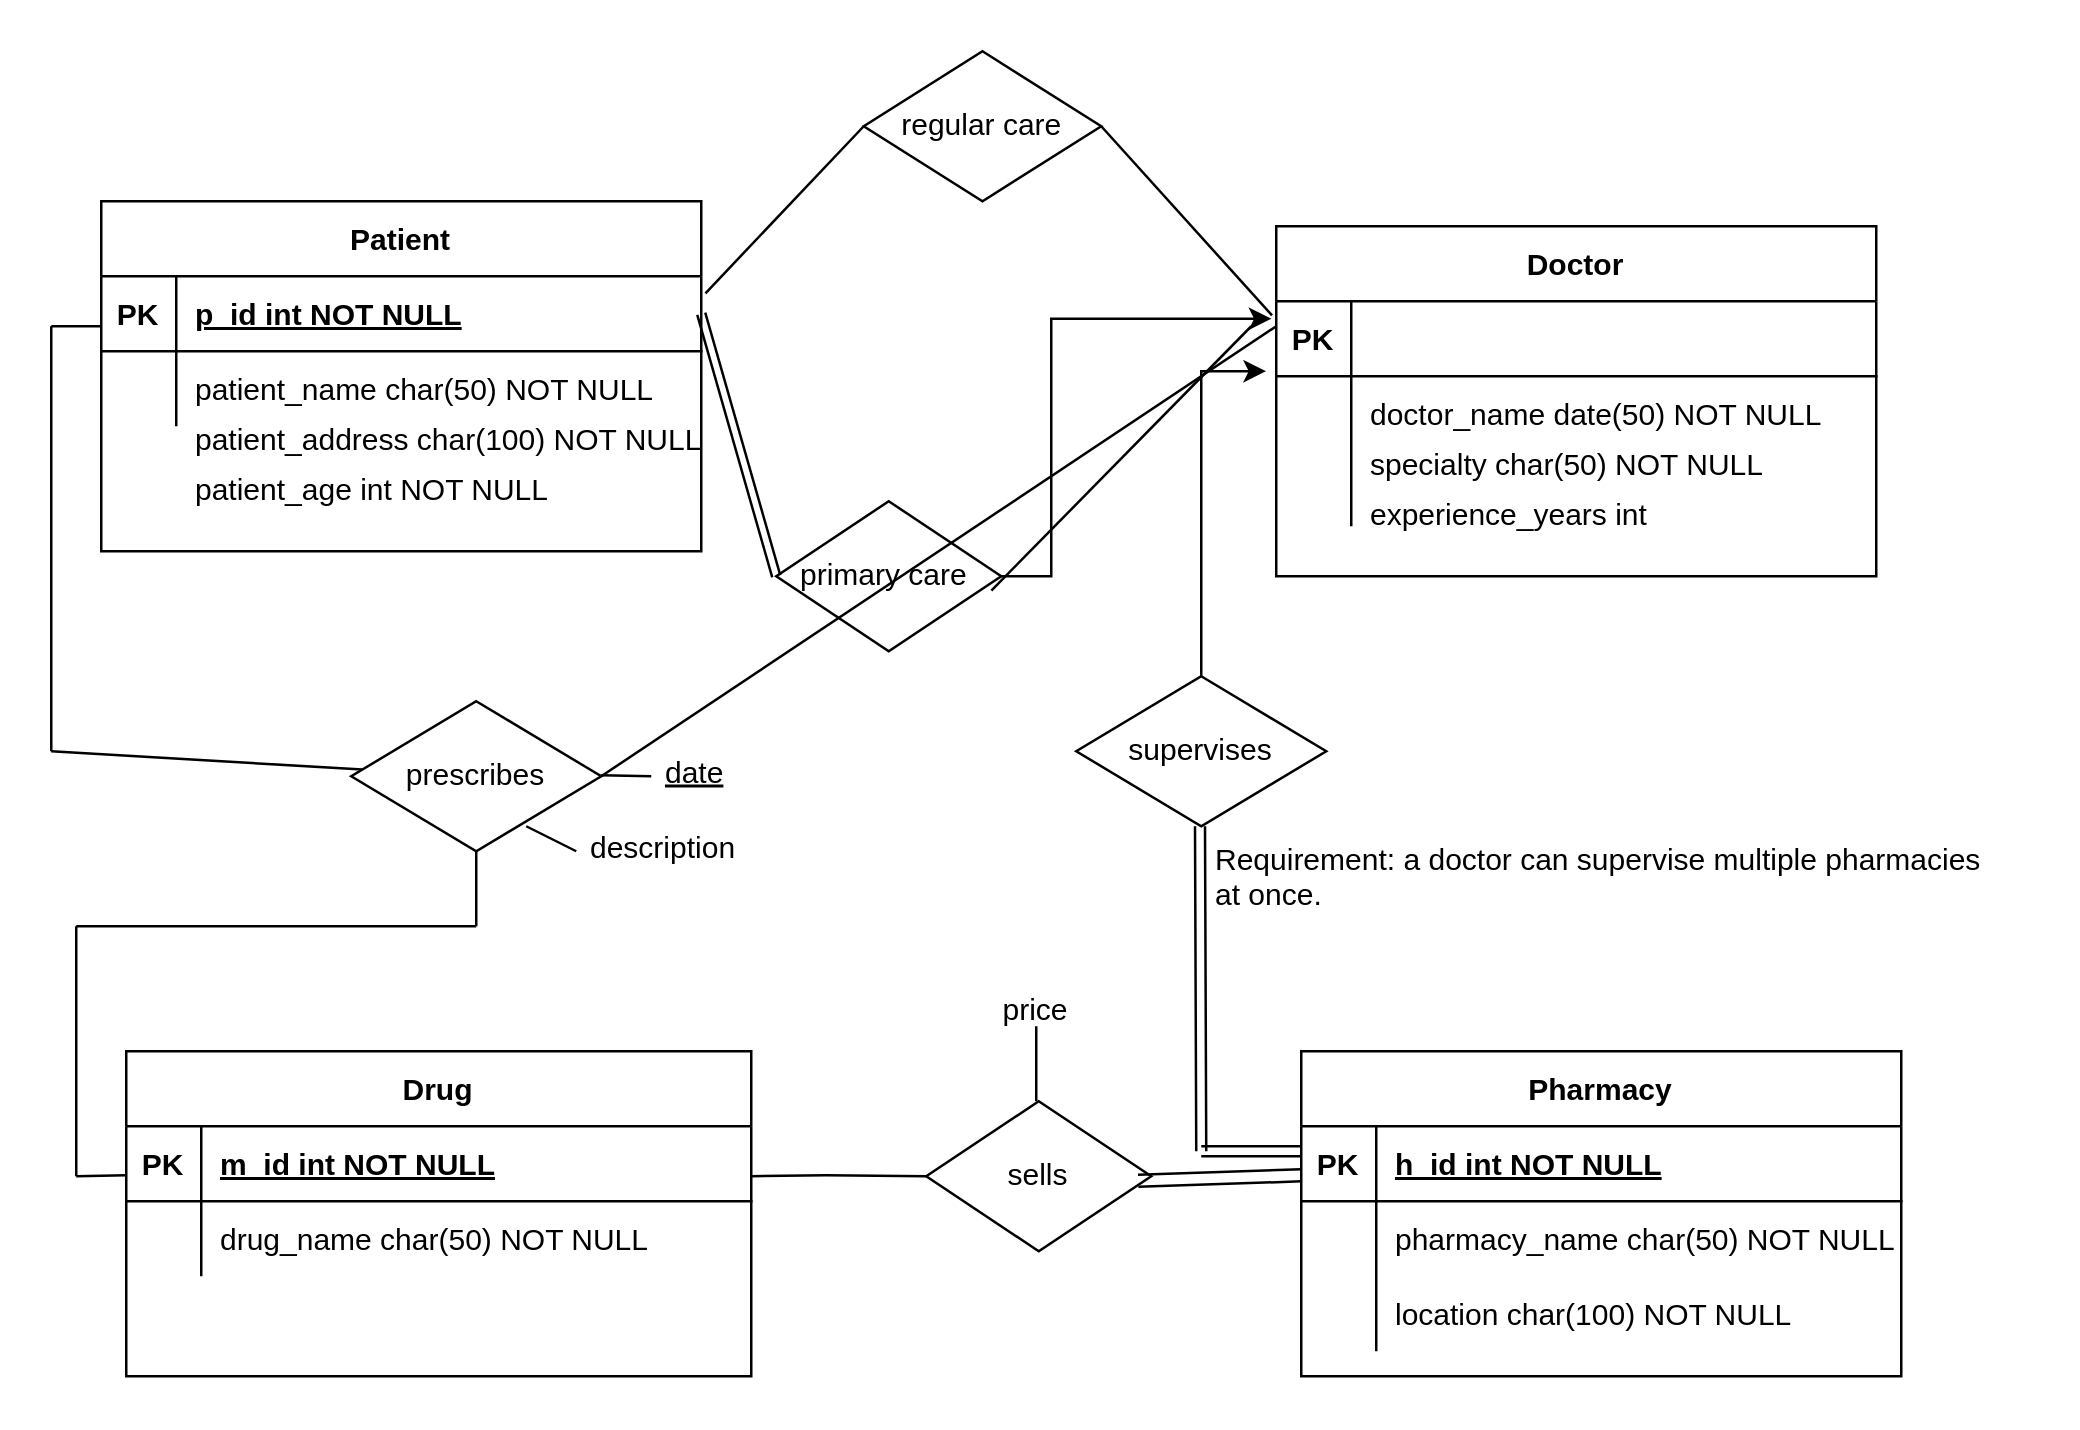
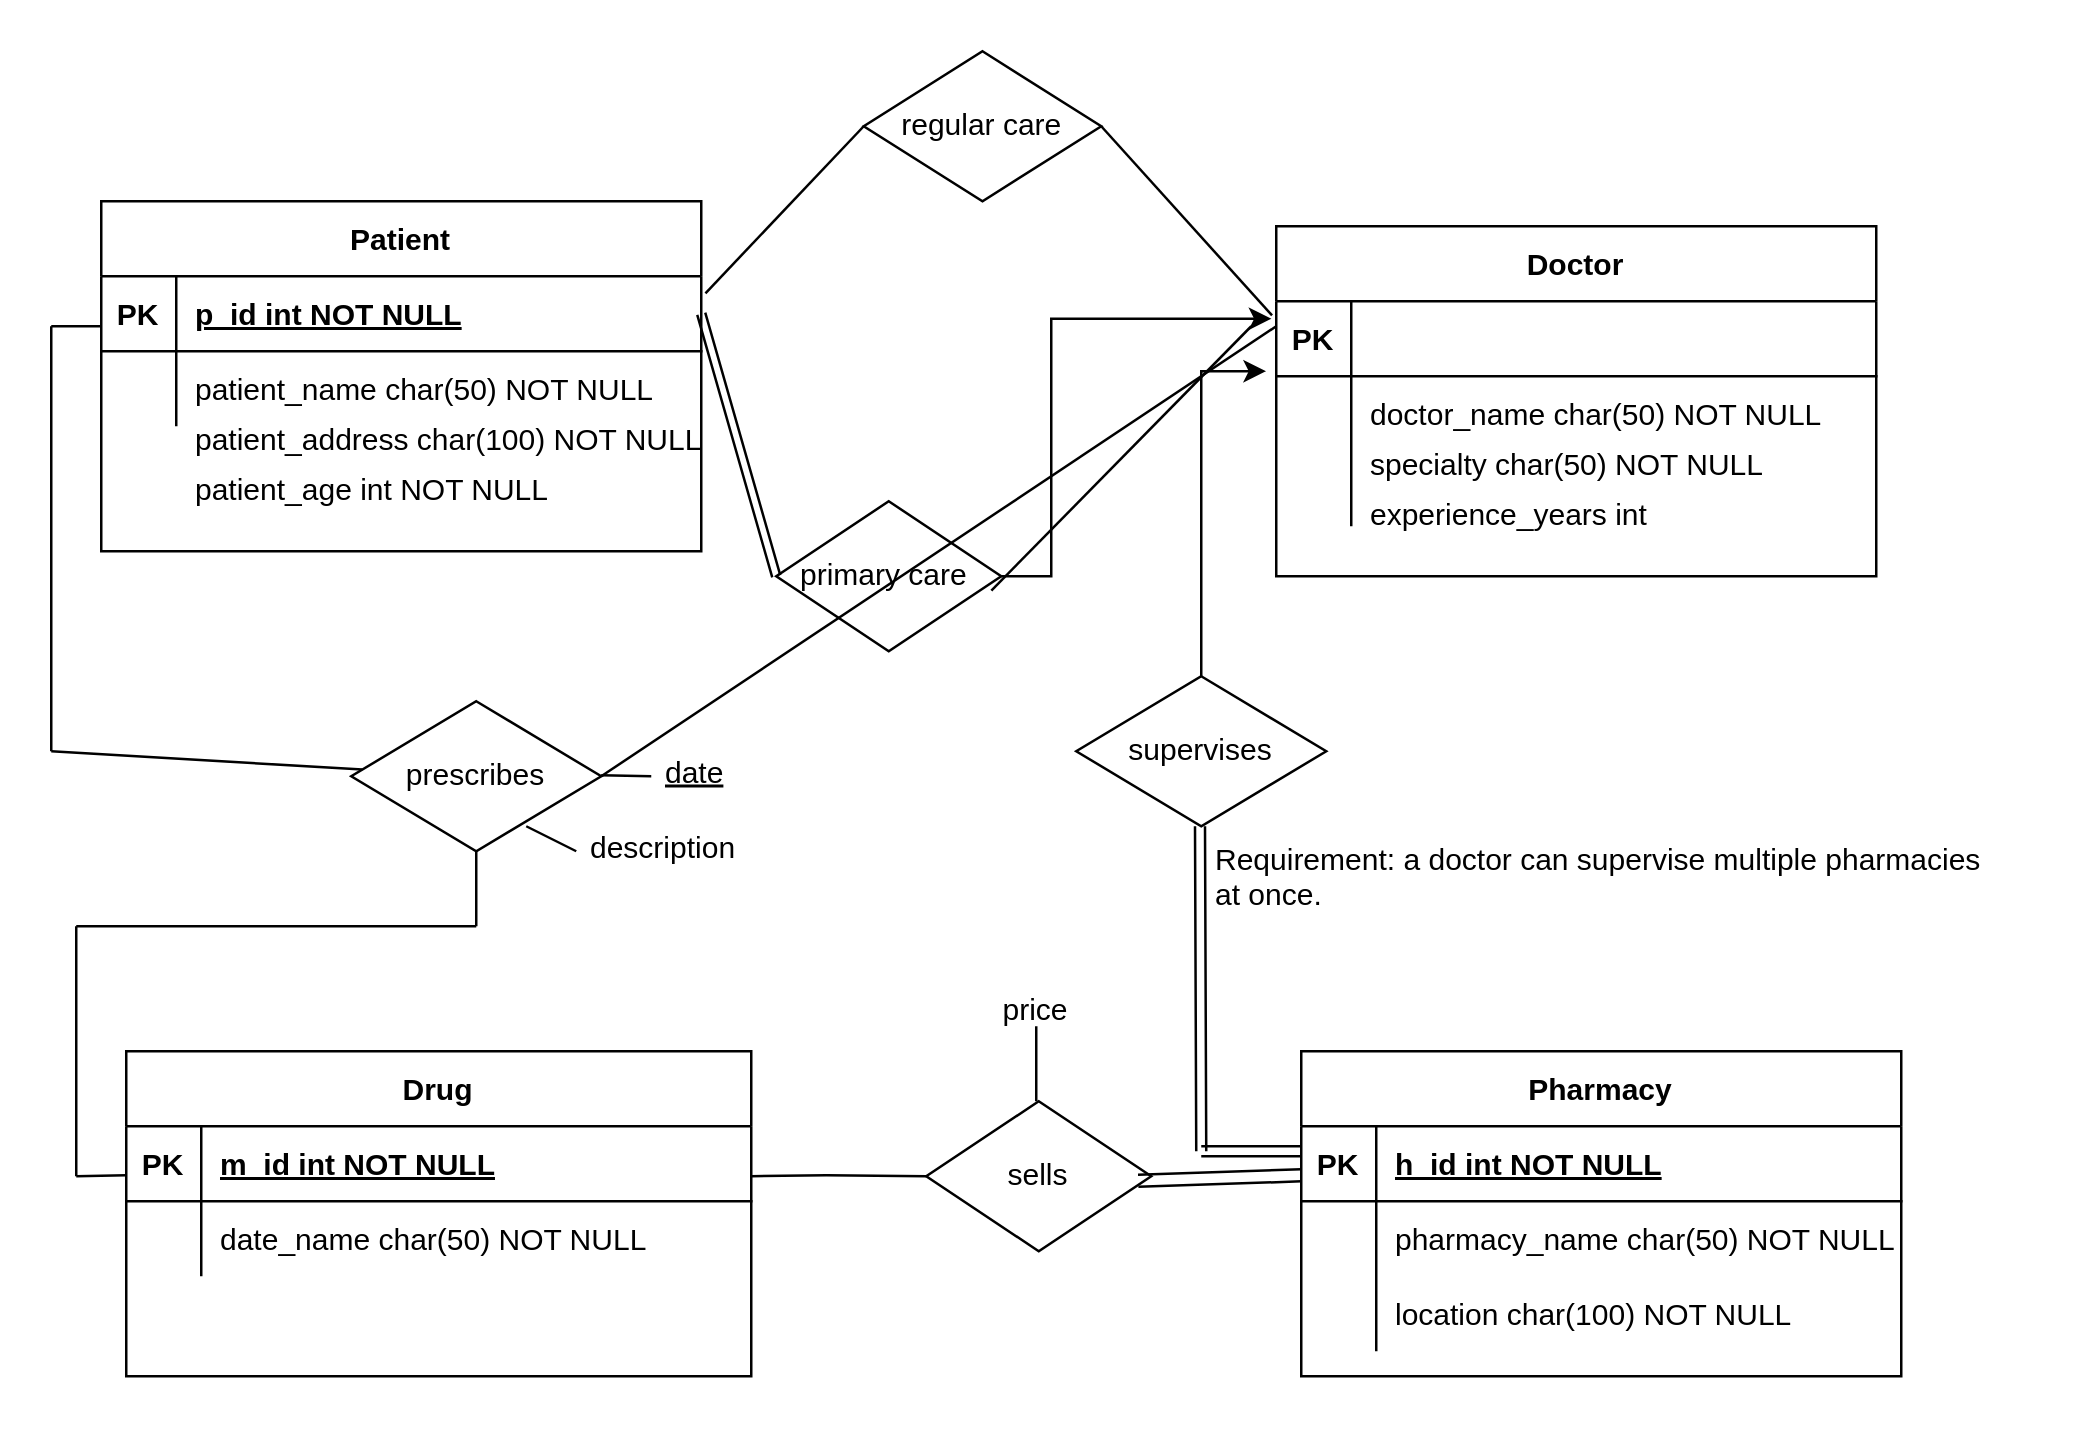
node "doctor_name date(50) NOT NULL": label "doctor_name date(50) NOT NULL" -> "doctor_name char(50) NOT NULL"
node "drug_name char(50) NOT NULL": label "drug_name char(50) NOT NULL" -> "date_name char(50) NOT NULL"
